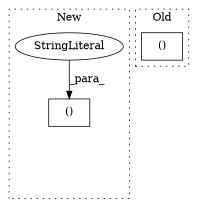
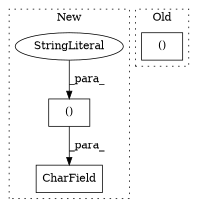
node "CharField": added
